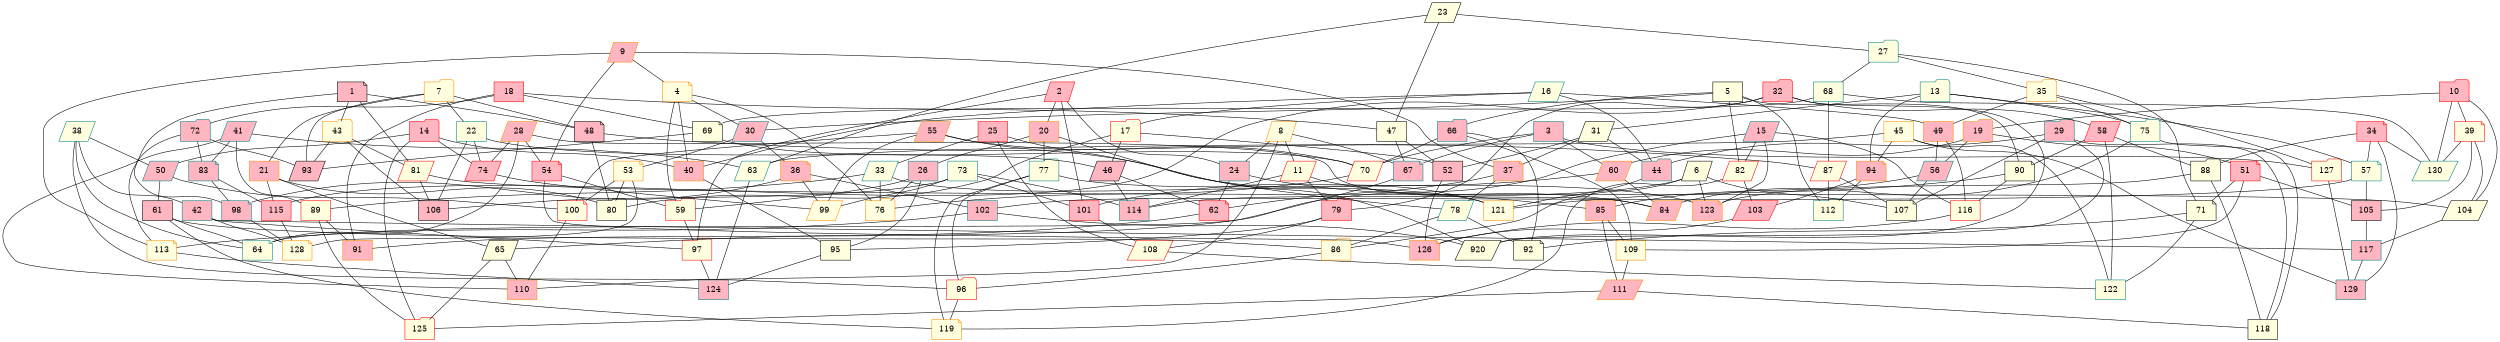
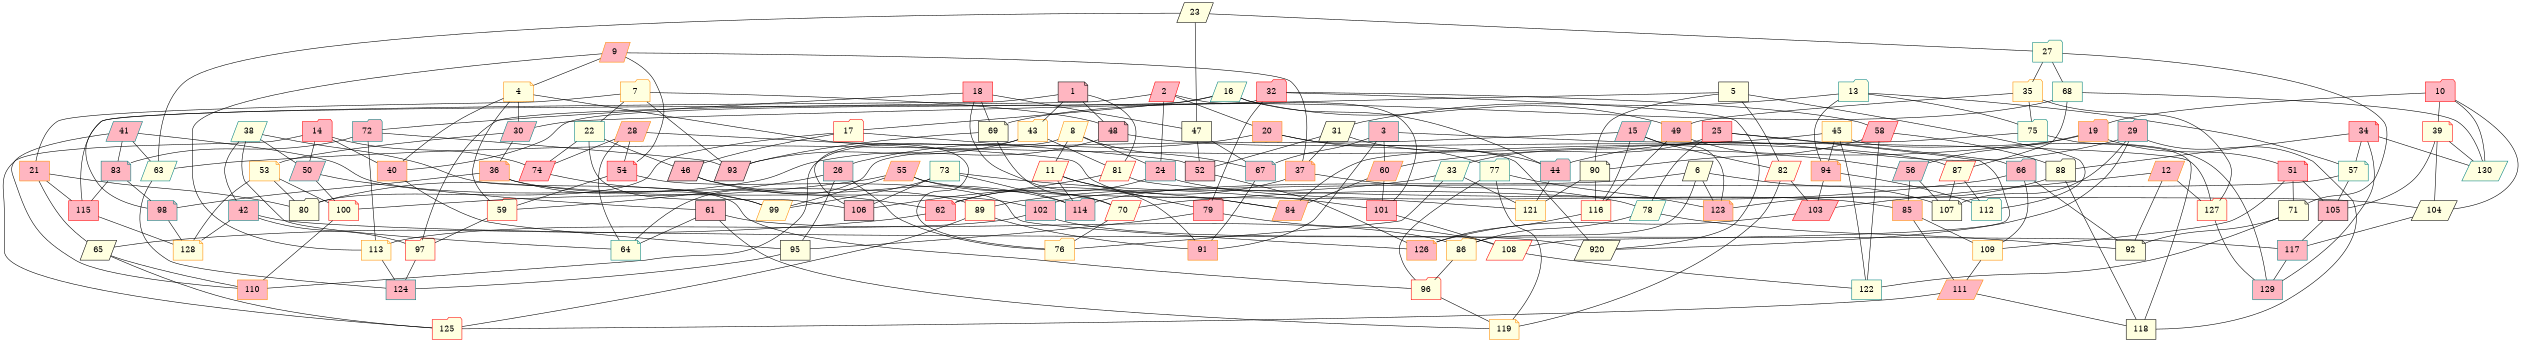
edge "5" -- "66": now "25" -- "66"
edge "3" -- "70": now "3" -- "91"
node "12": added
